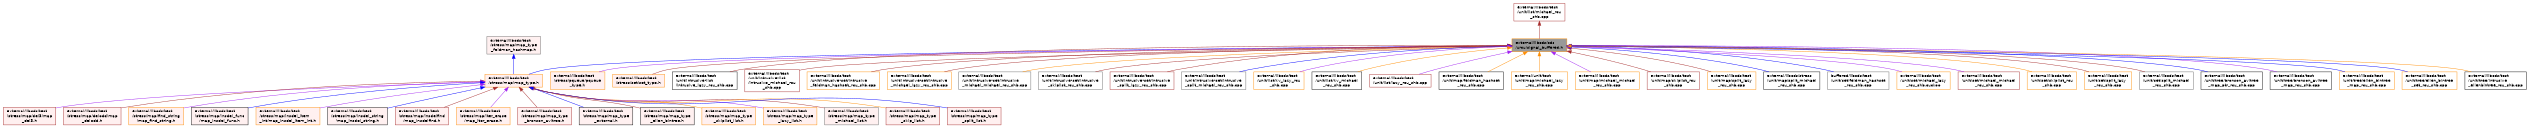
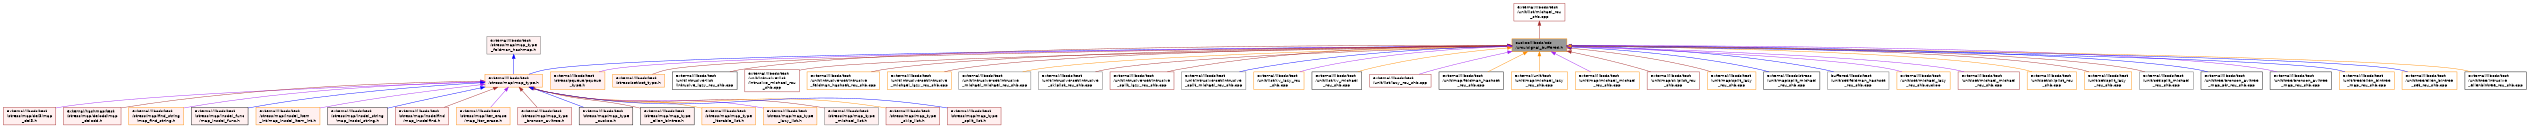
node "external/libcds/cds /urcu/signal_buffered.h": label "external/libcds/cds /urcu/signal_buffered.h" -> "cuckoo/libcds/cds /urcu/signal_buffered.h"
node "external/libcds/test /stress/map/delodd/map _delodd.h": label "external/libcds/test /stress/map/delodd/map _delodd.h" -> "external/hashmap/test /stress/map/delodd/map _delodd.h"
node "external/libcds/test /stress/map/map_type _external.h": label "external/libcds/test /stress/map/map_type _external.h" -> "external/libcds/test /stress/map/map_type _cuckoo.h"
node "external/libcds/test /stress/map/map_type _skiplist_list.h": label "external/libcds/test /stress/map/map_type _skiplist_list.h" -> "external/libcds/test /stress/map/map_type _iterable_list.h"
